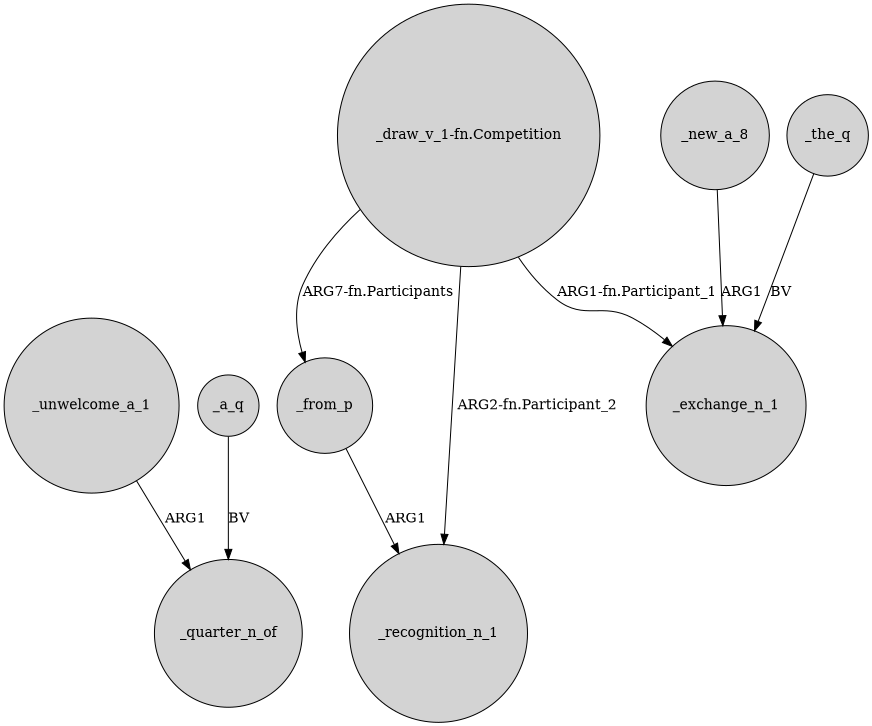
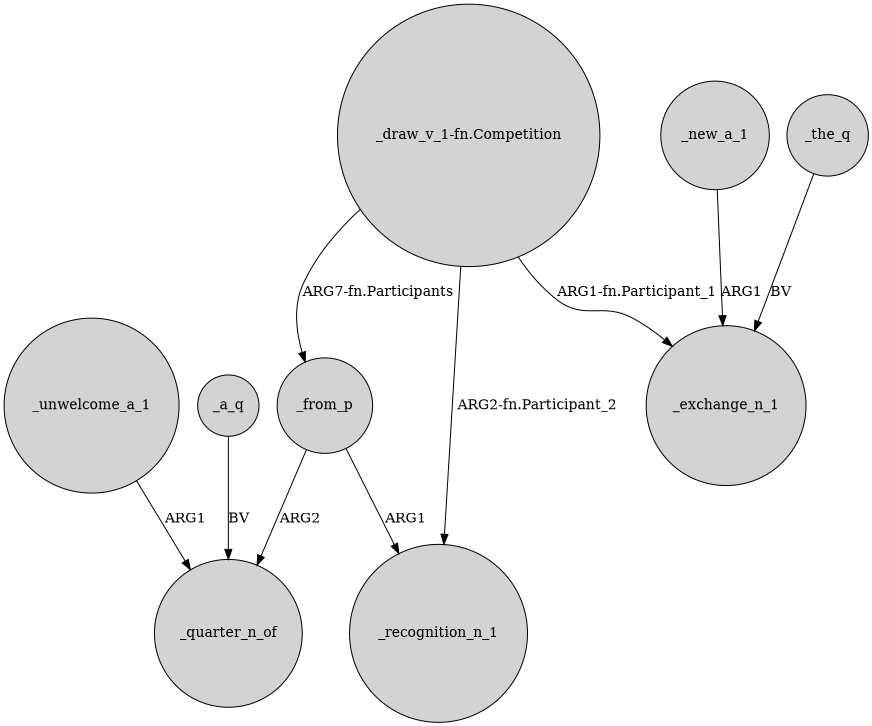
node "_new_a_8": label "_new_a_8" -> "_new_a_1"
edge "_from_p" -> "_quarter_n_of": added, label "ARG2"
